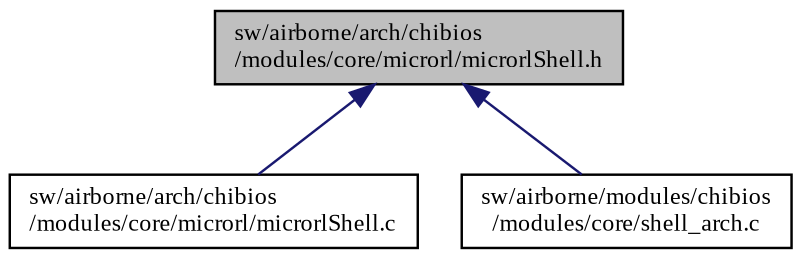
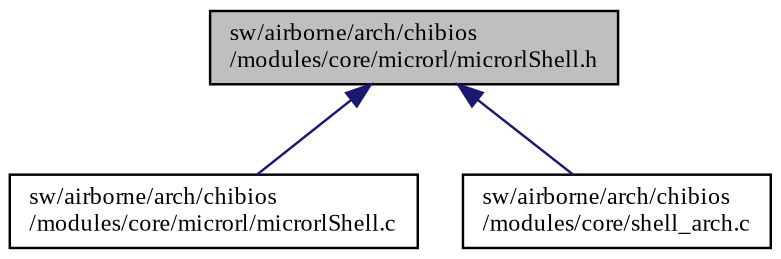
node "sw/airborne/modules/chibios /modules/core/shell_arch.c": label "sw/airborne/modules/chibios /modules/core/shell_arch.c" -> "sw/airborne/arch/chibios /modules/core/shell_arch.c"
